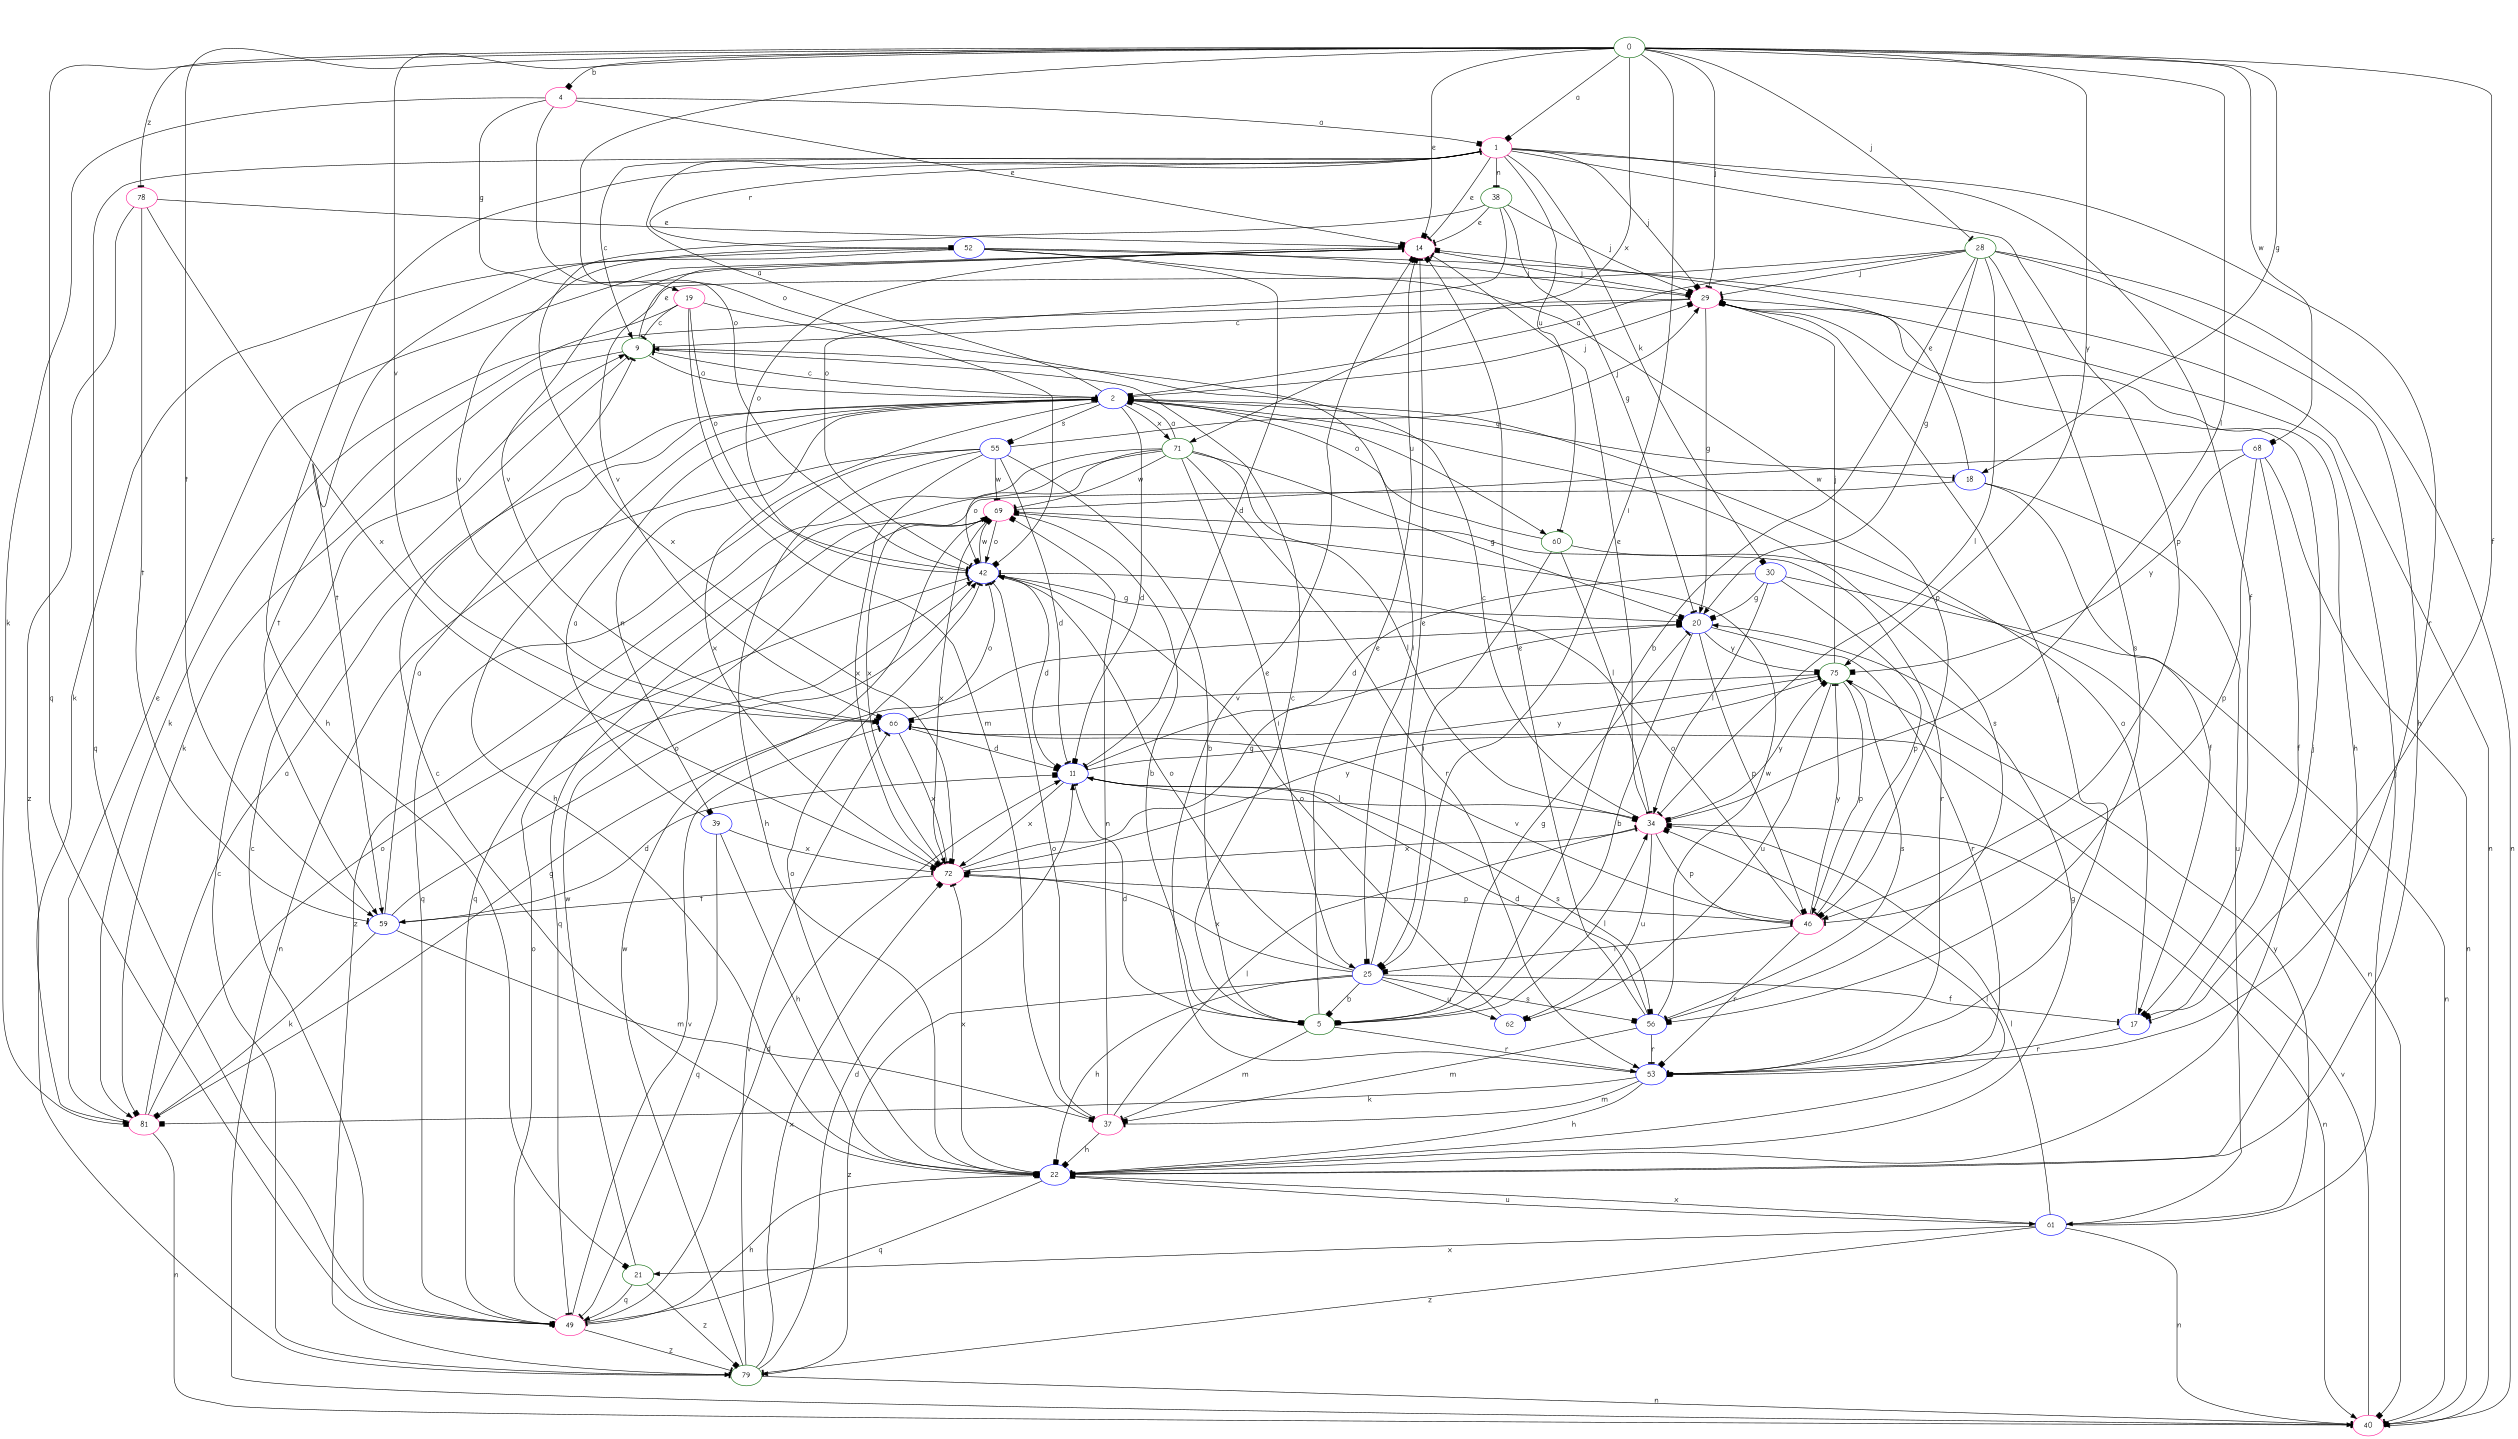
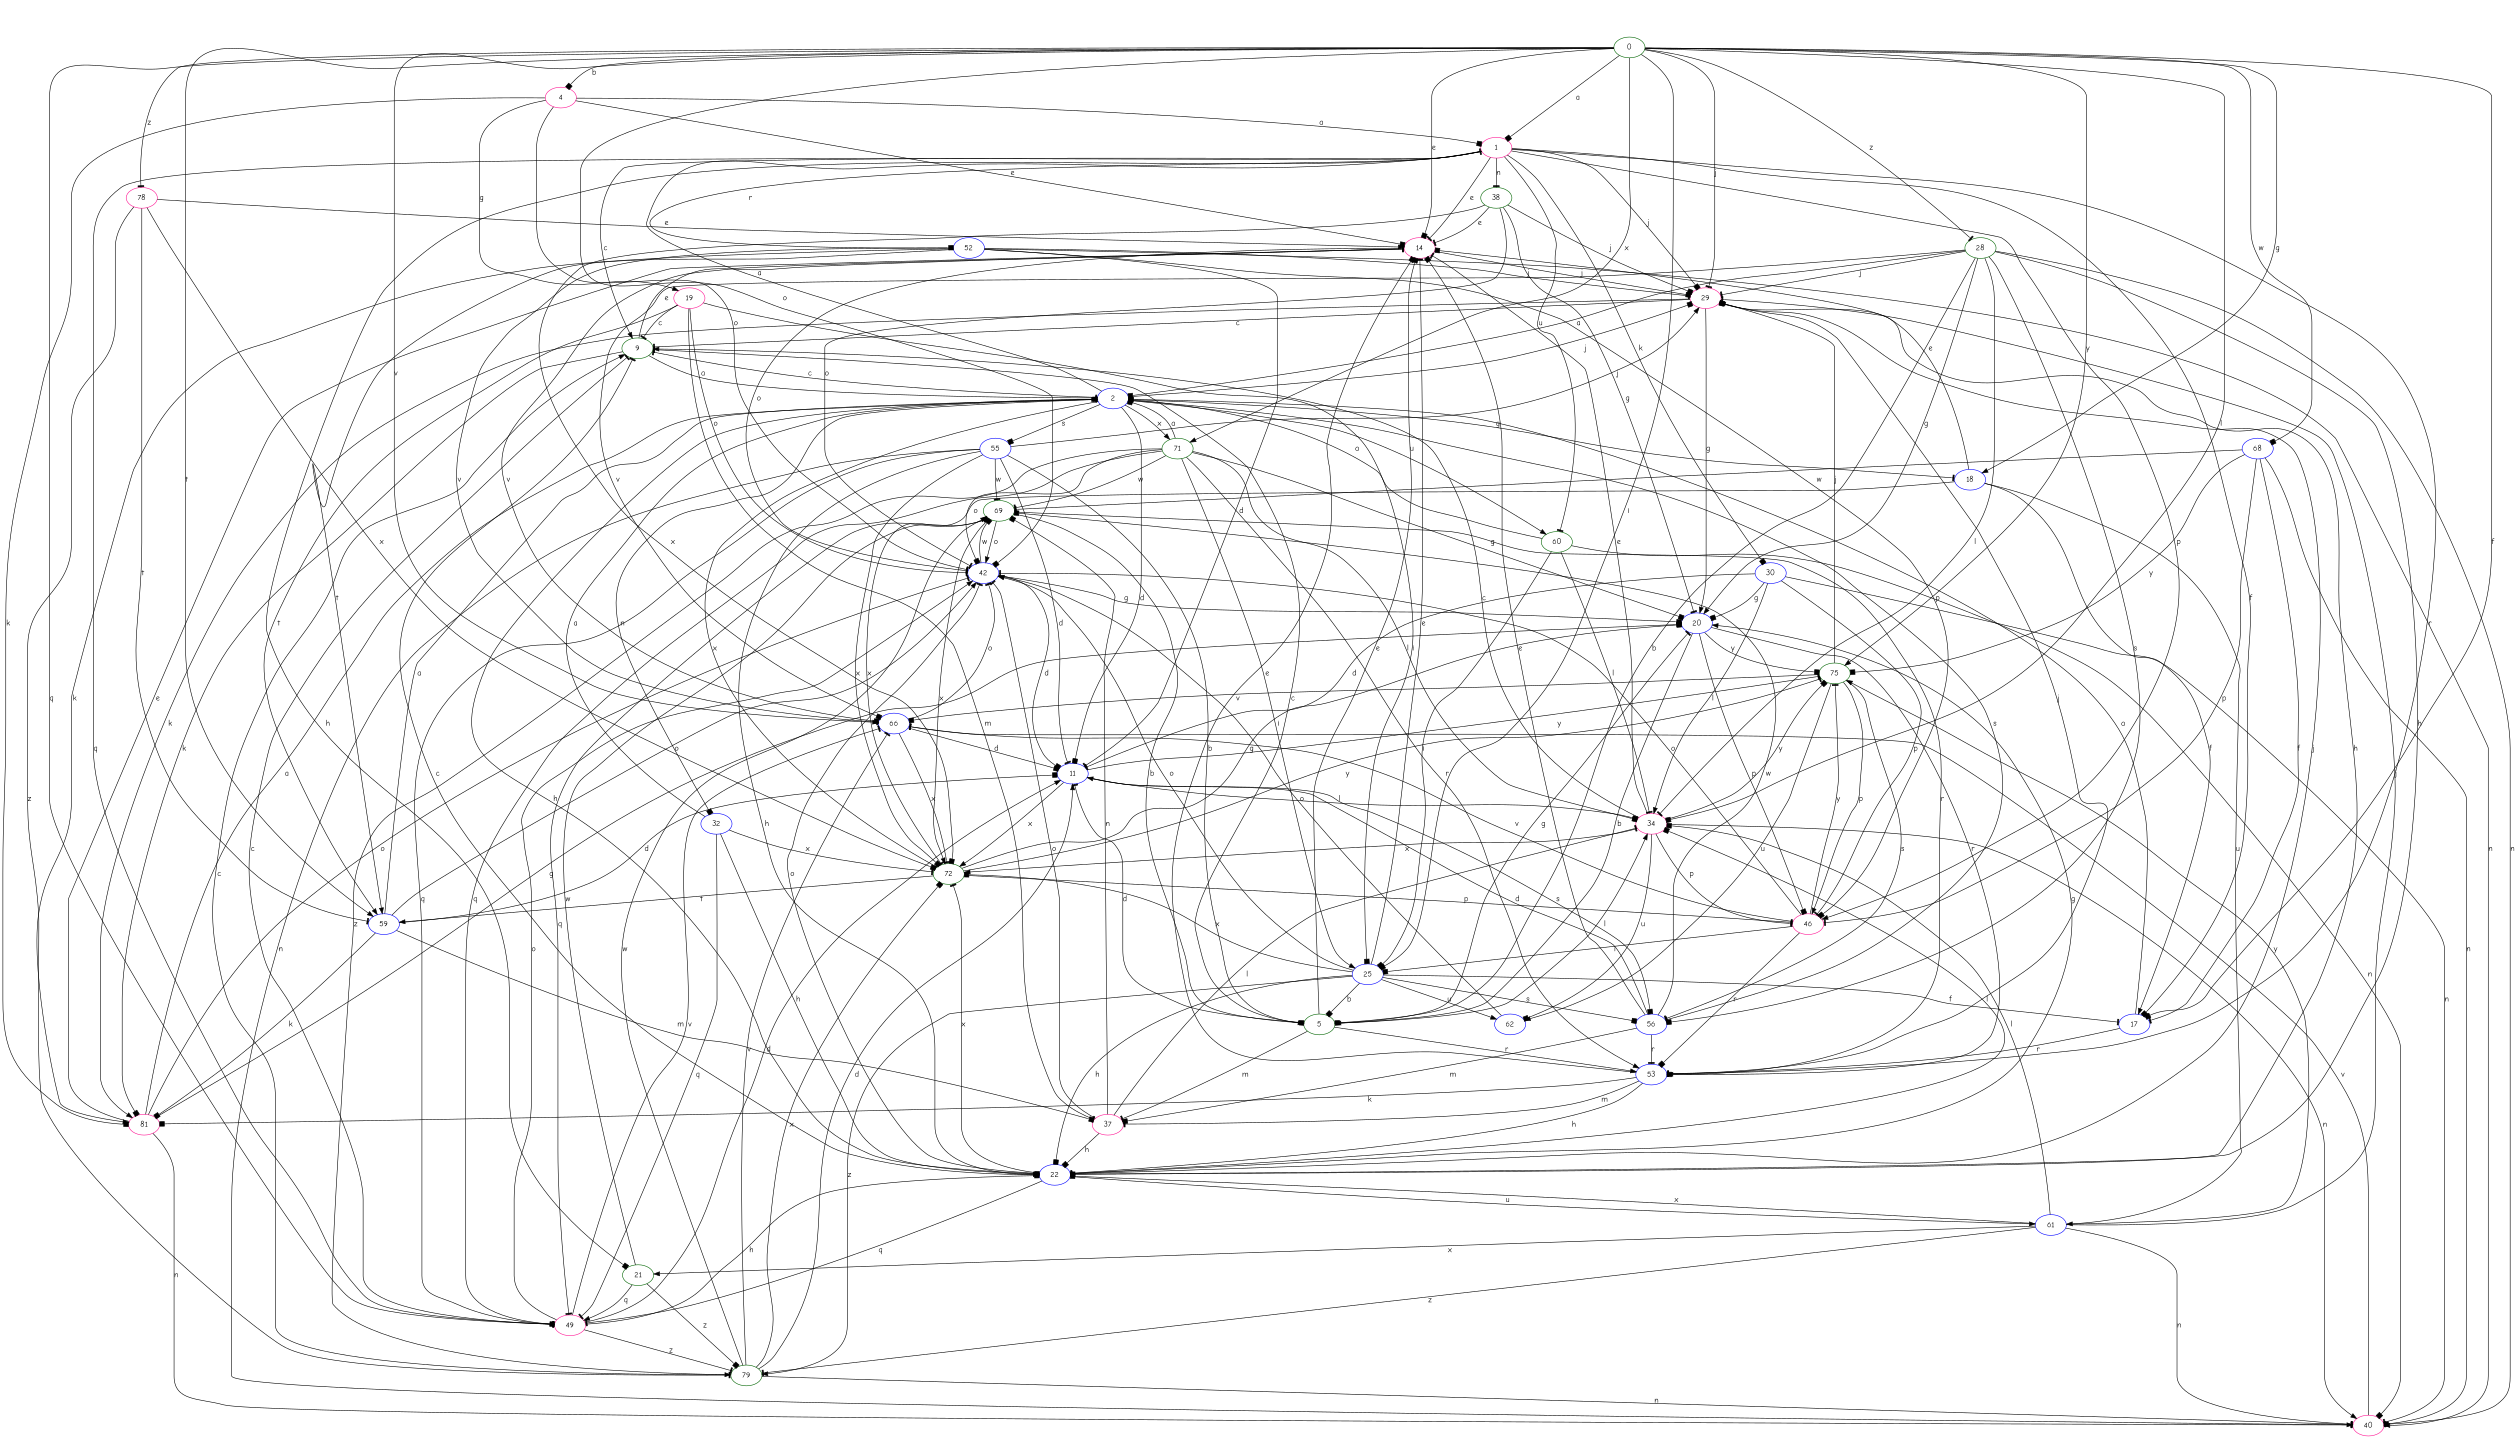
edge "0" -> "28": label "j" -> "z"
node "69": color deeppink -> darkgreen
node "39": label "39" -> "32"
node "72": color deeppink -> darkgreen
